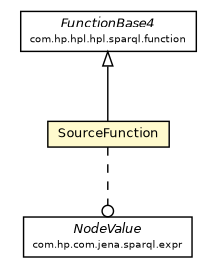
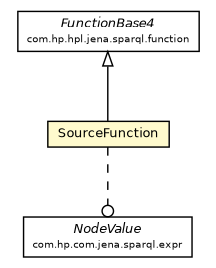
node "FunctionBase4": text "com.hp.hpl.hpl.sparql.function" -> "com.hp.hpl.jena.sparql.function"
